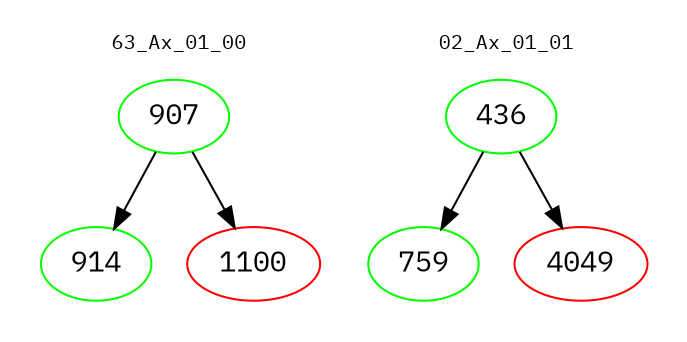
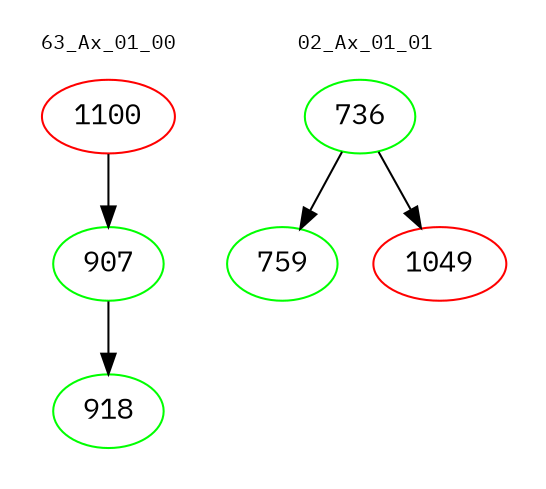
node "436": label "436" -> "736"
edge "907" -> "1100": reversed
node "914": label "914" -> "918"
node "4049": label "4049" -> "1049"
